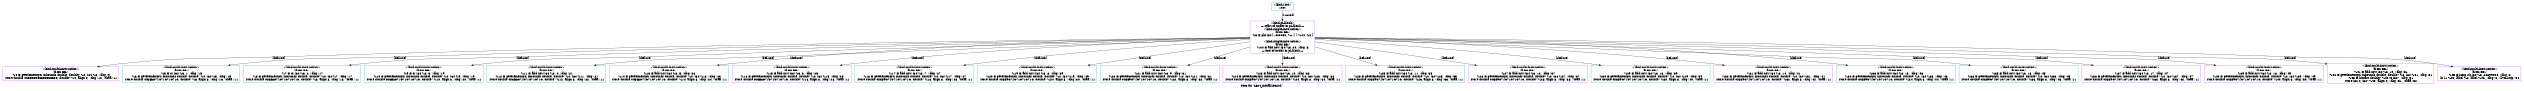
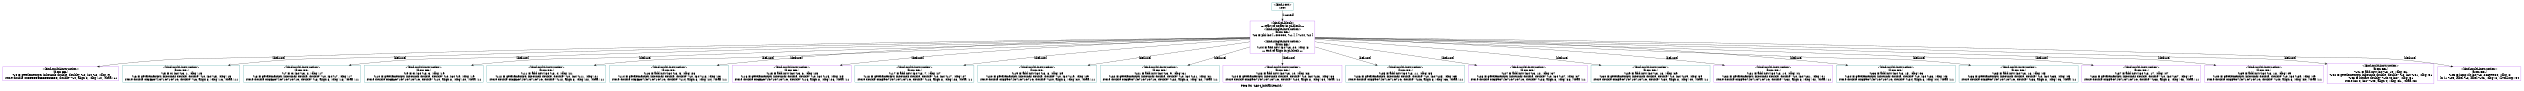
node "<kind:pi-block>": text "--- end of nodes in pi-block ---" -> "--- end of align in pi-block ---"
